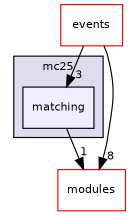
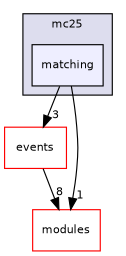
edge "events" -> "matching": reversed
